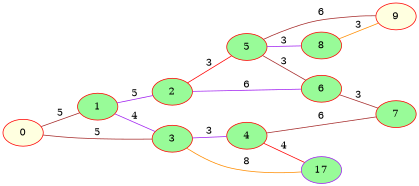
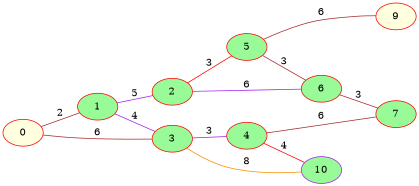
node "8": removed
edge "1" -- "0": label "5" -> "2"
edge "0" -- "3": label "5" -> "6"
node "17": label "17" -> "10"
